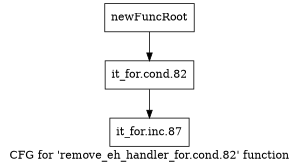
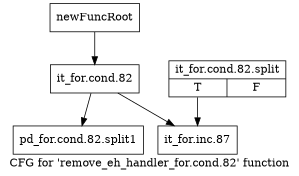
node "it_for.cond.82.split": added
node "pd_for.cond.82.split1": added
